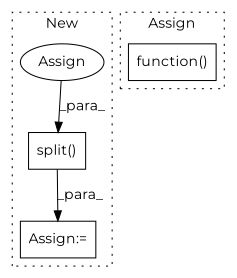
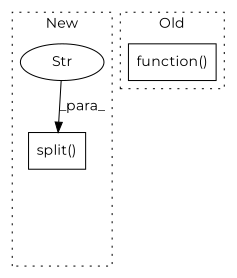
cluster "Assign": label "Assign" -> "Old"
node "Assign": label "Assign" -> "Str"
node "Assign:=": removed
